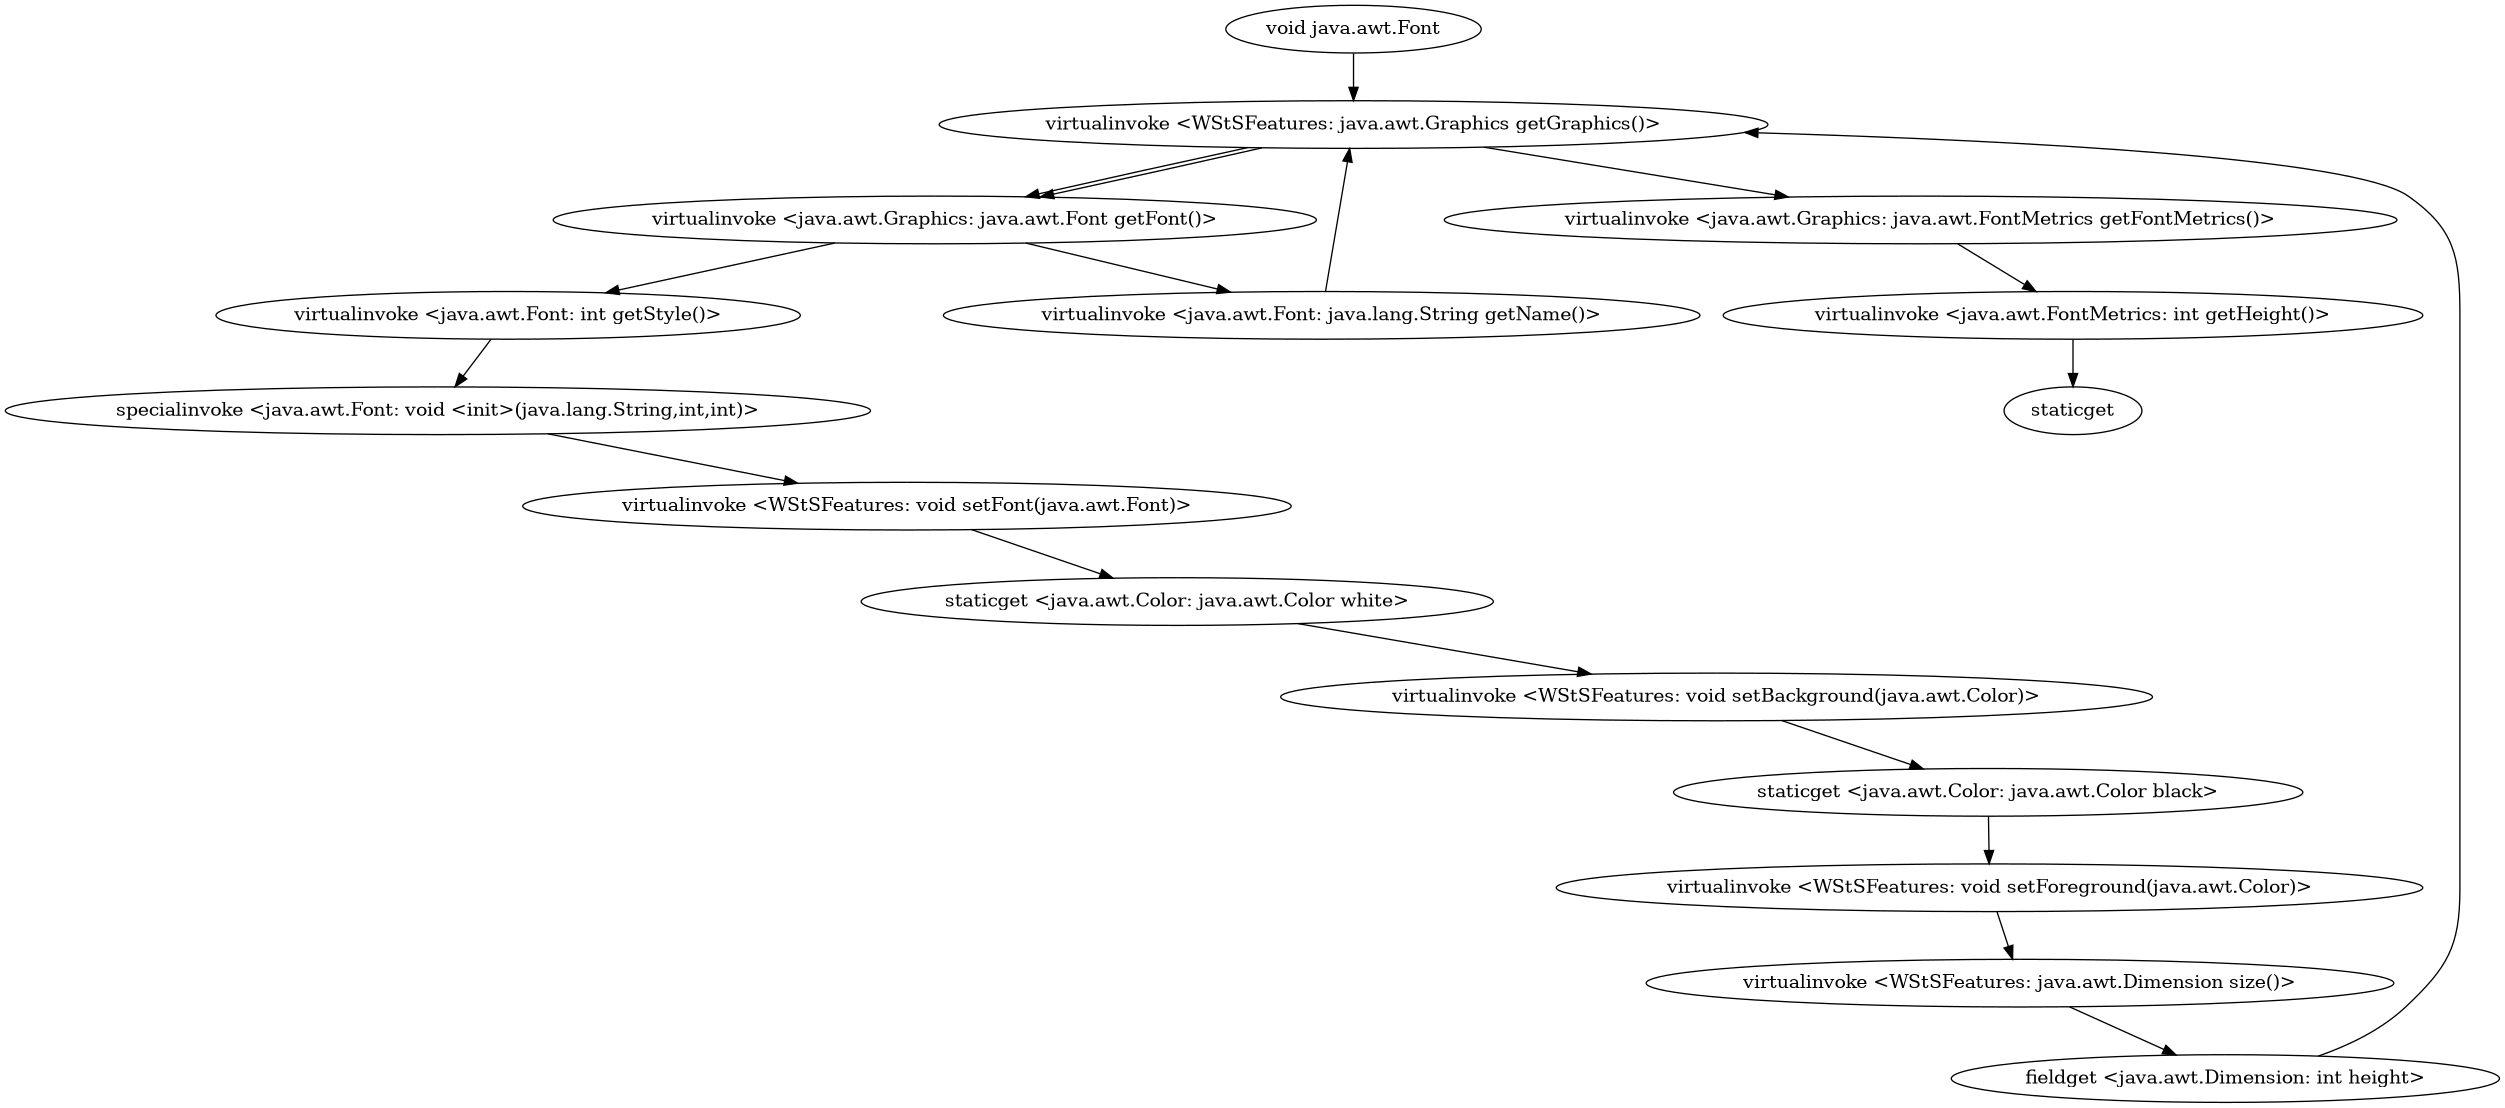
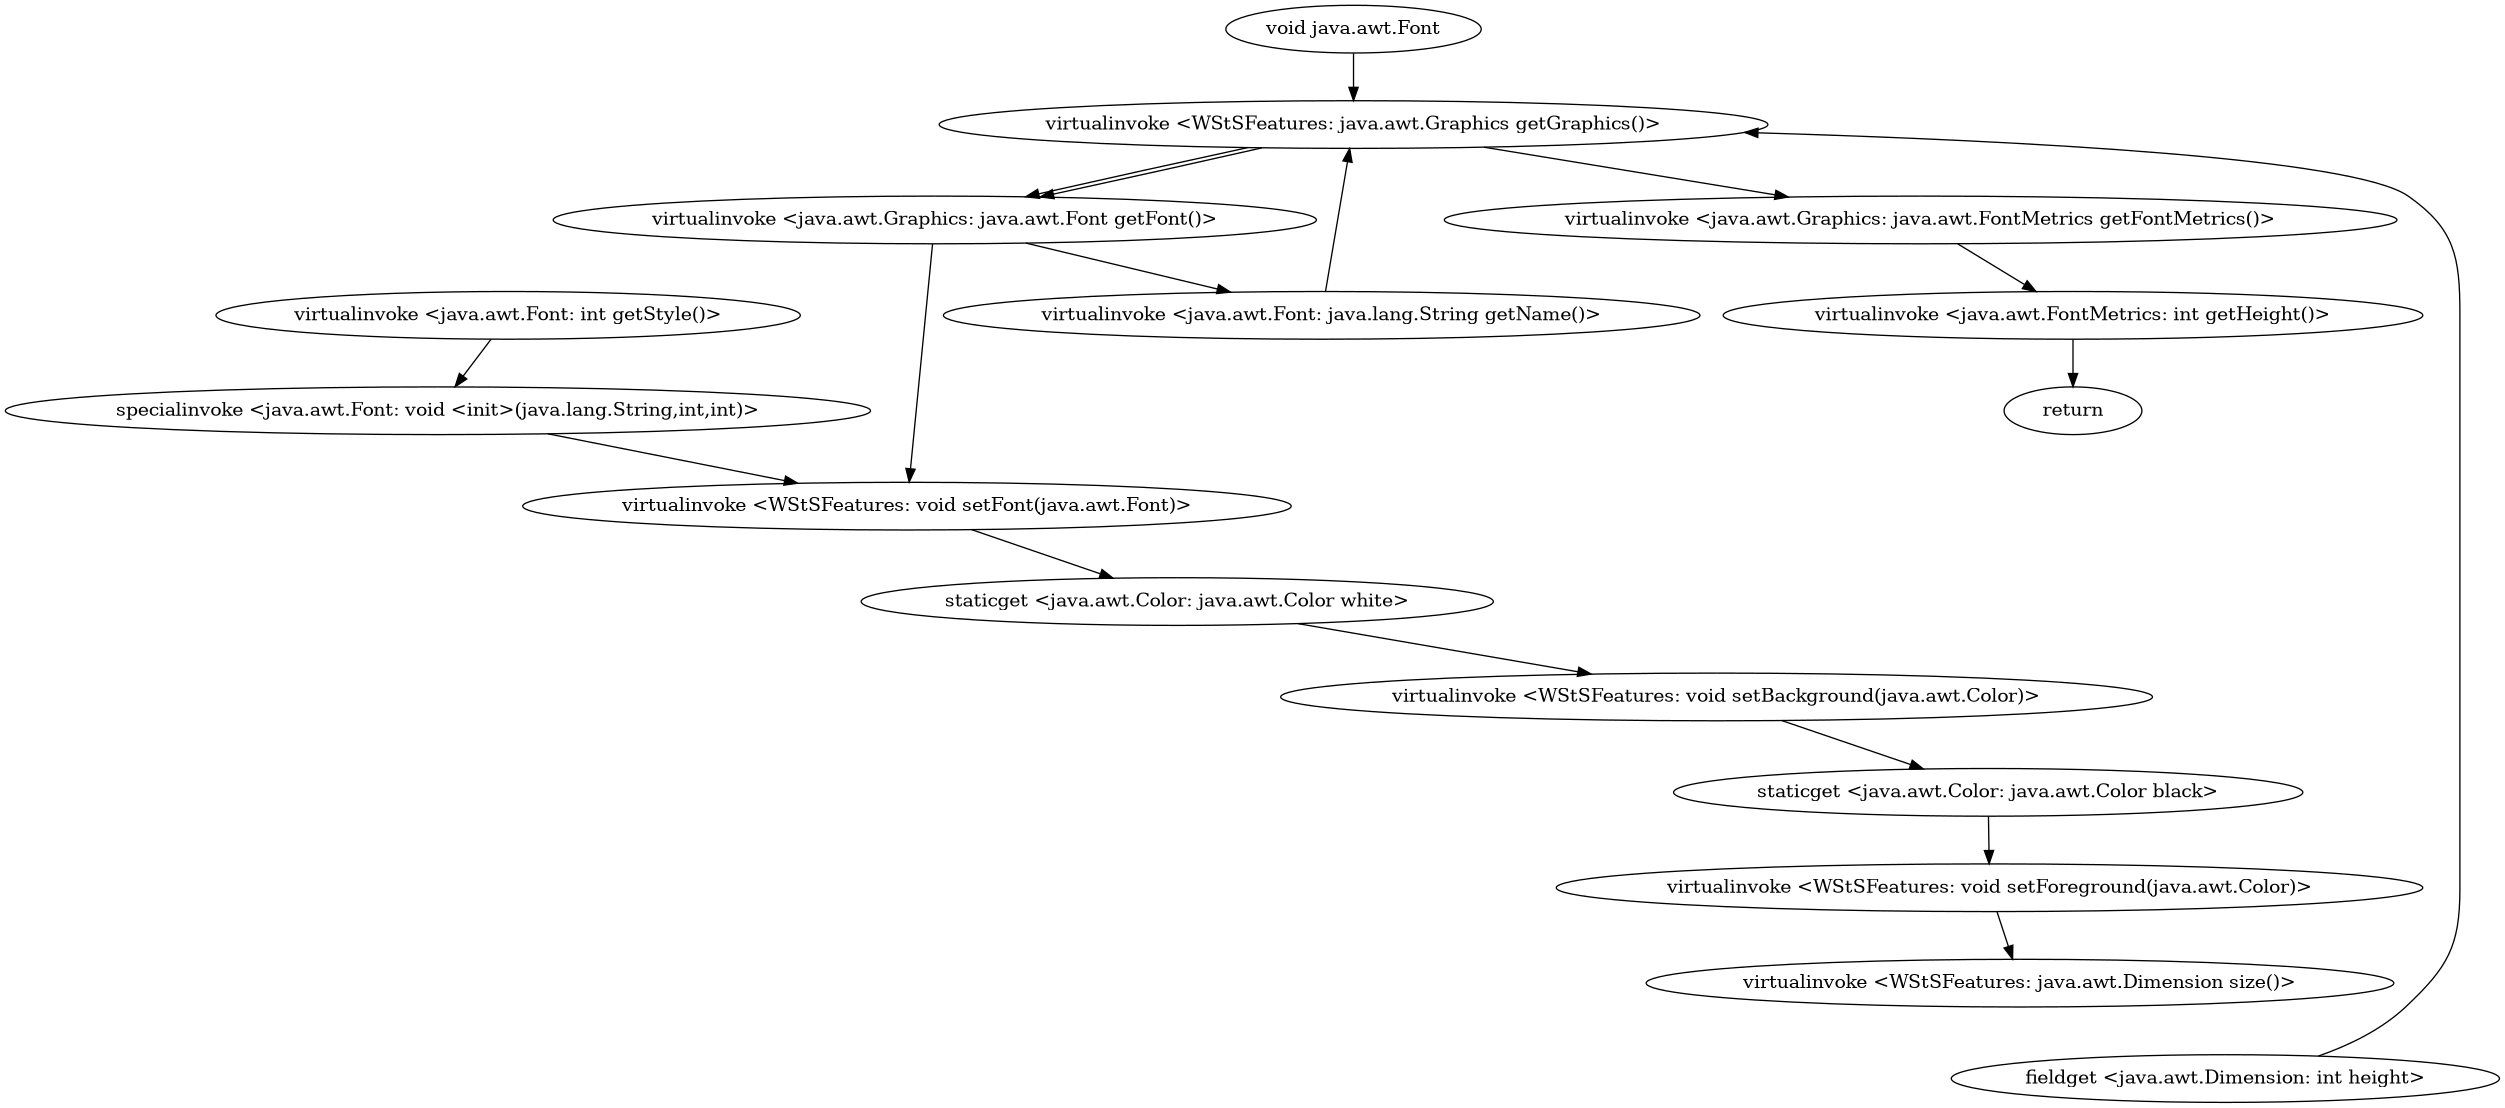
edge "virtualinvoke <java.awt.Graphics: java.awt.Font getFont()>" -> "virtualinvoke <java.awt.Font: int getStyle()>": now "virtualinvoke <java.awt.Graphics: java.awt.Font getFont()>" -> "virtualinvoke <WStSFeatures: void setFont(java.awt.Font)>"
node "staticget": label "staticget" -> "return"
edge "virtualinvoke <WStSFeatures: java.awt.Dimension size()>" -> "fieldget <java.awt.Dimension: int height>": removed
